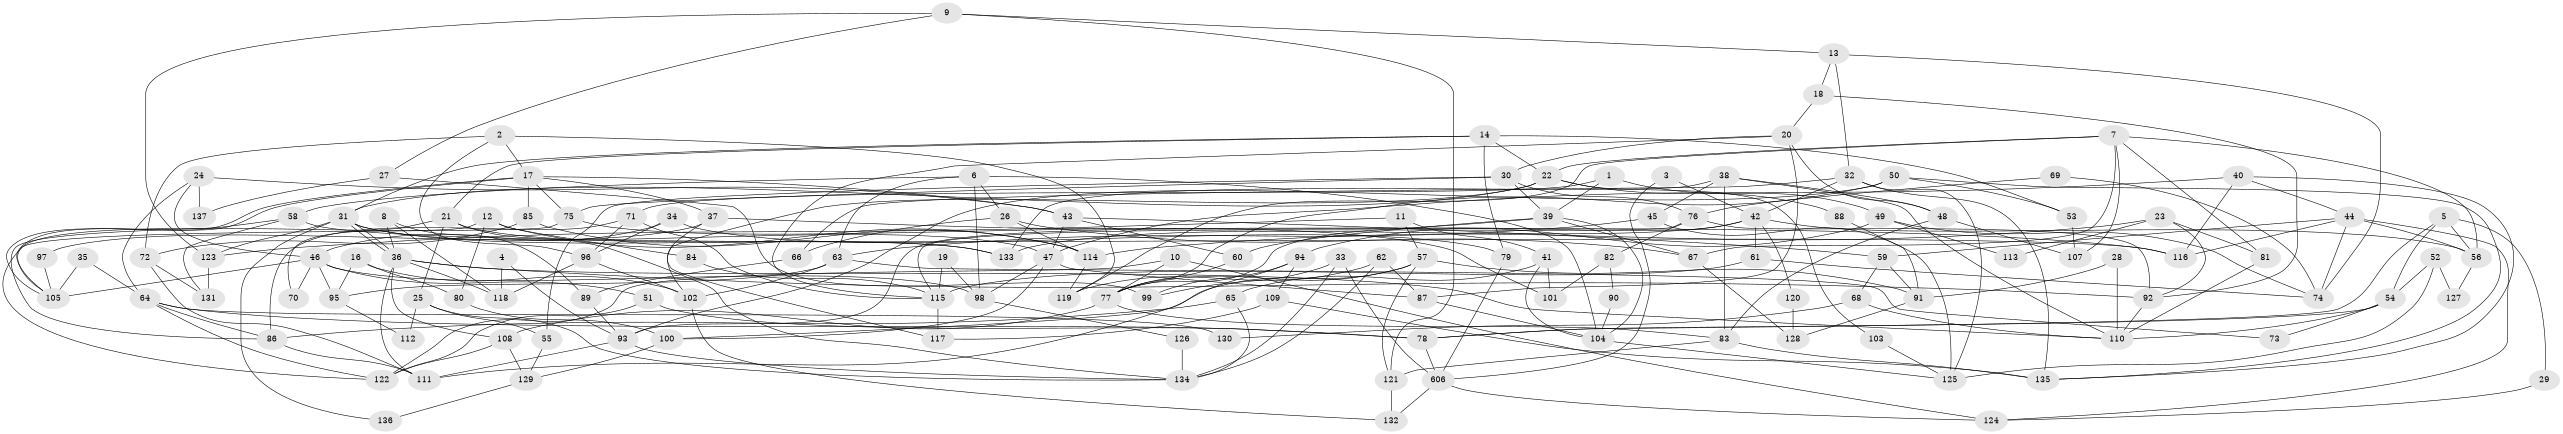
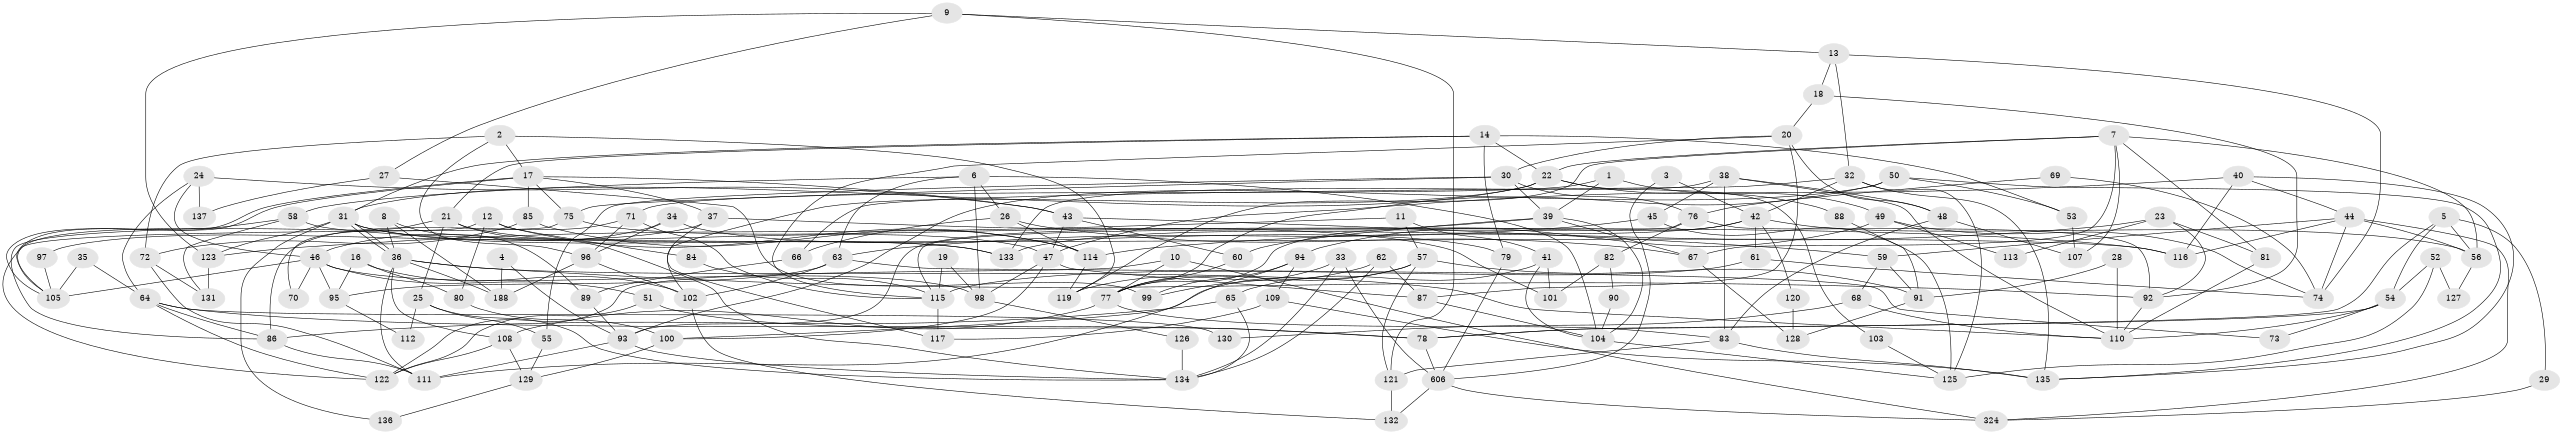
node "118": label "118" -> "188"
node "124": label "124" -> "324"
